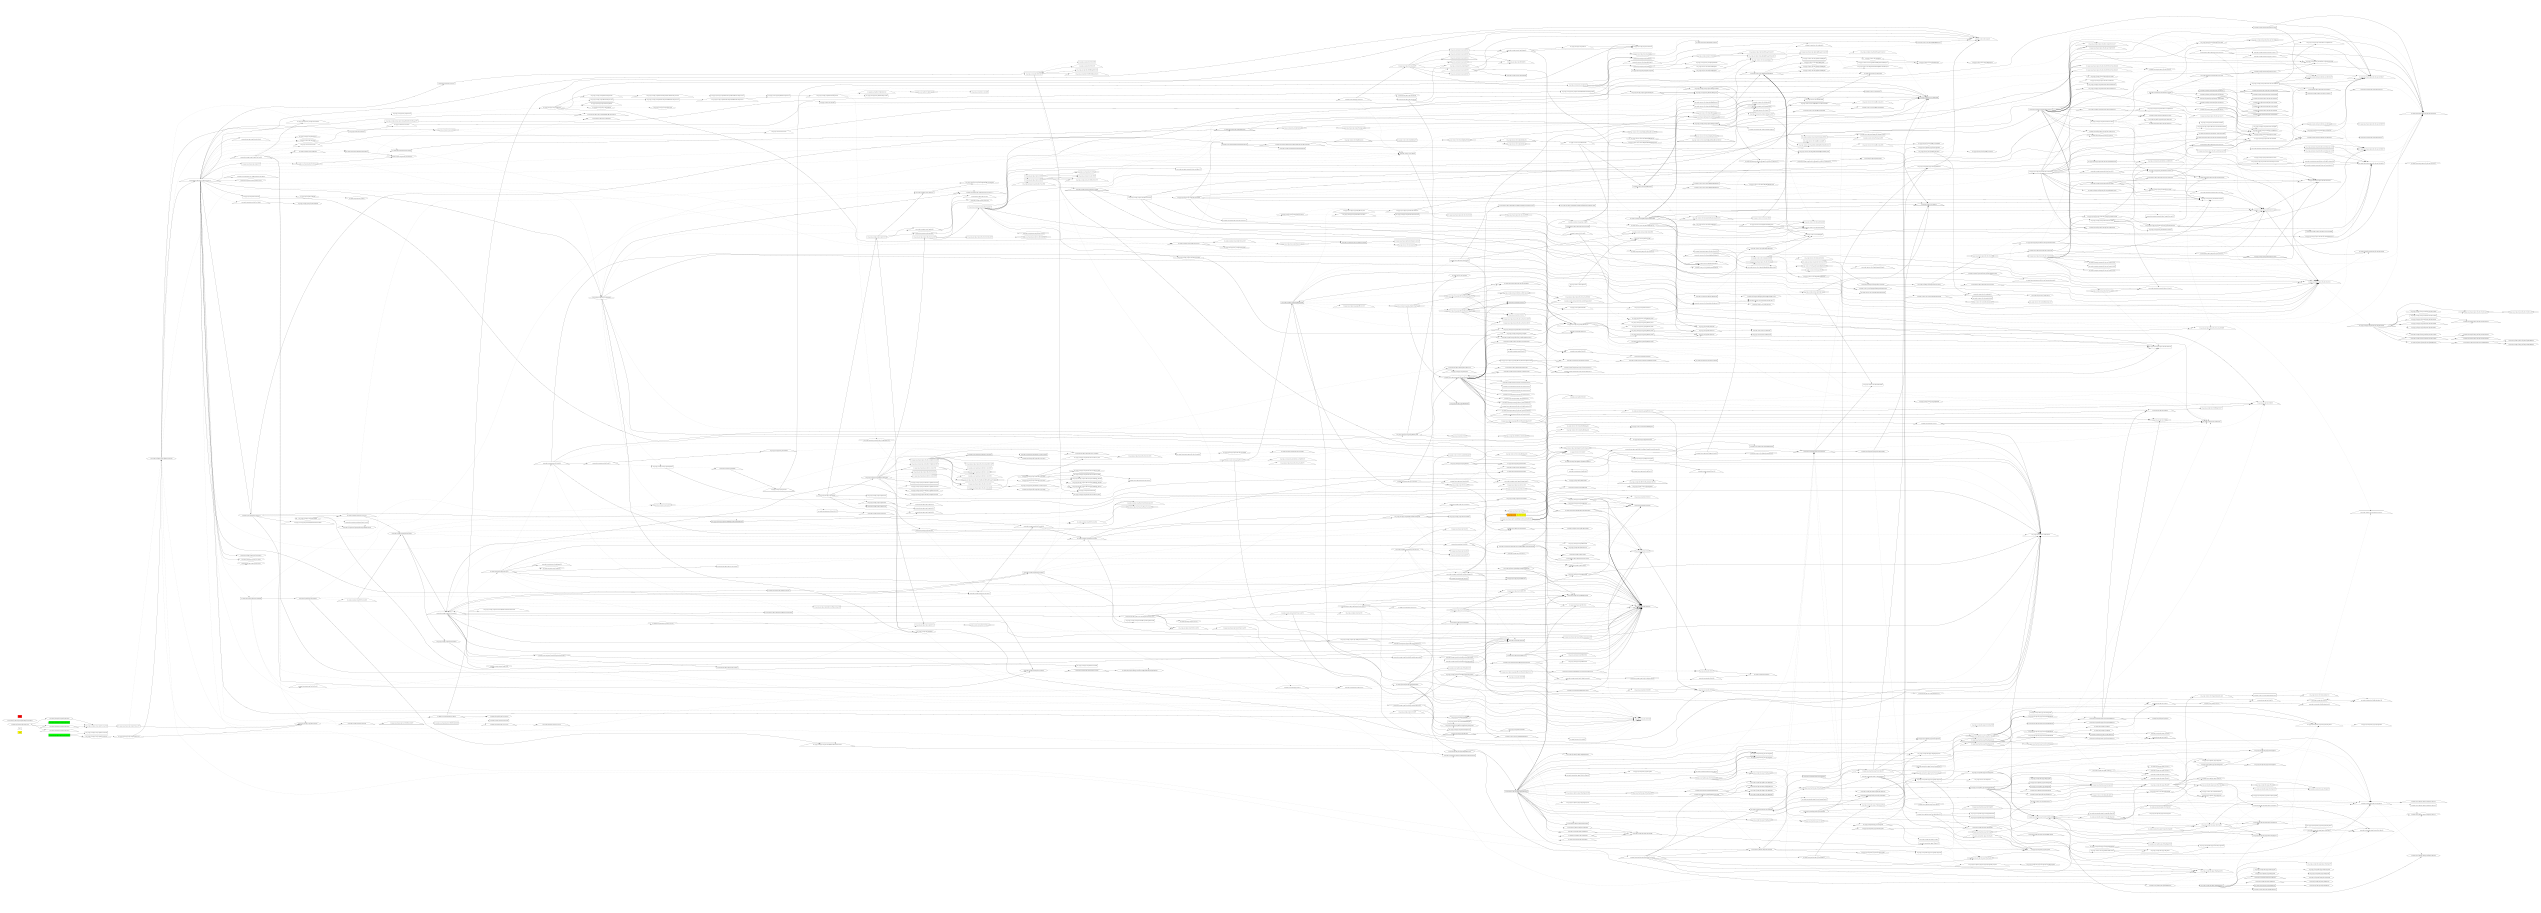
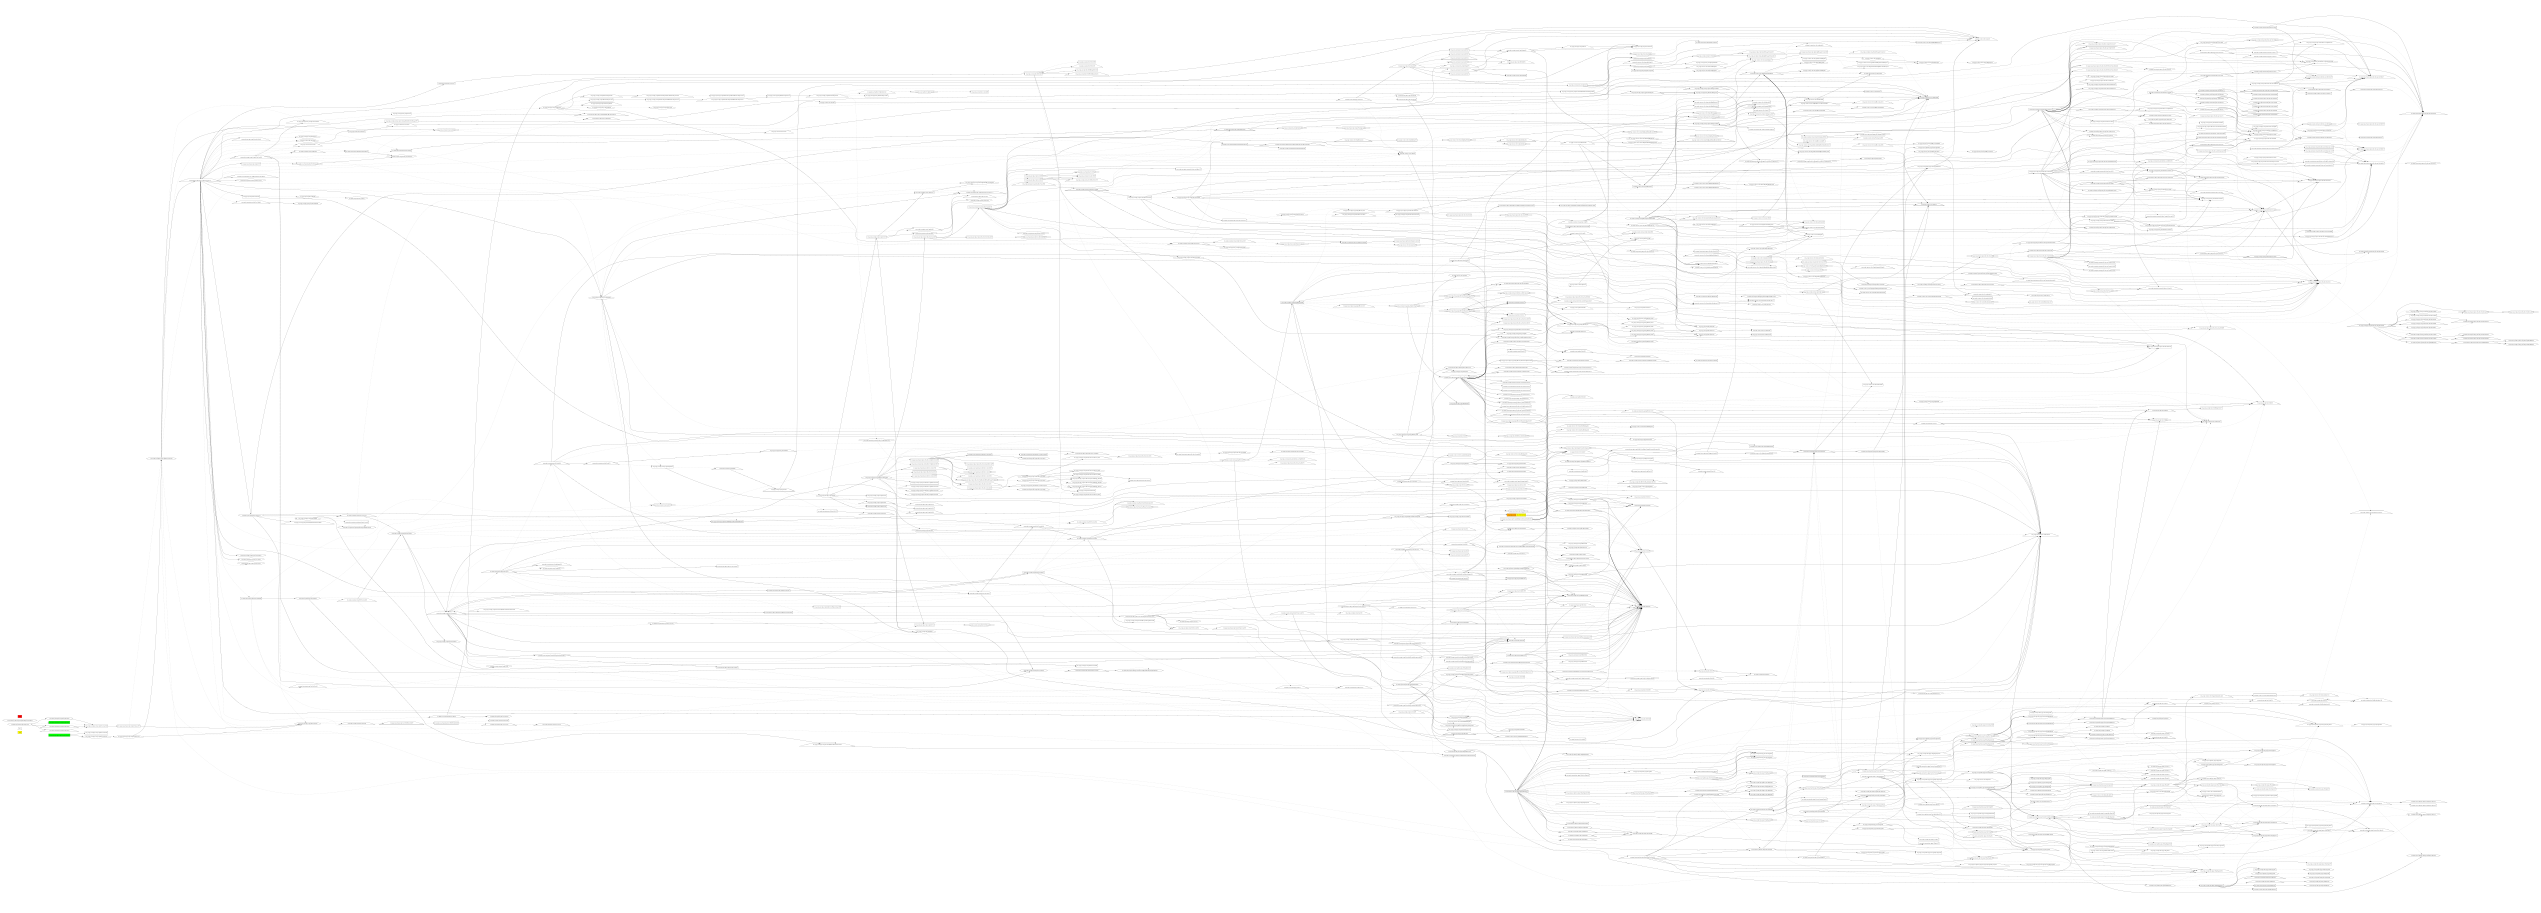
node "com.google.common.collect.RegularImmutableMap#93": removed
